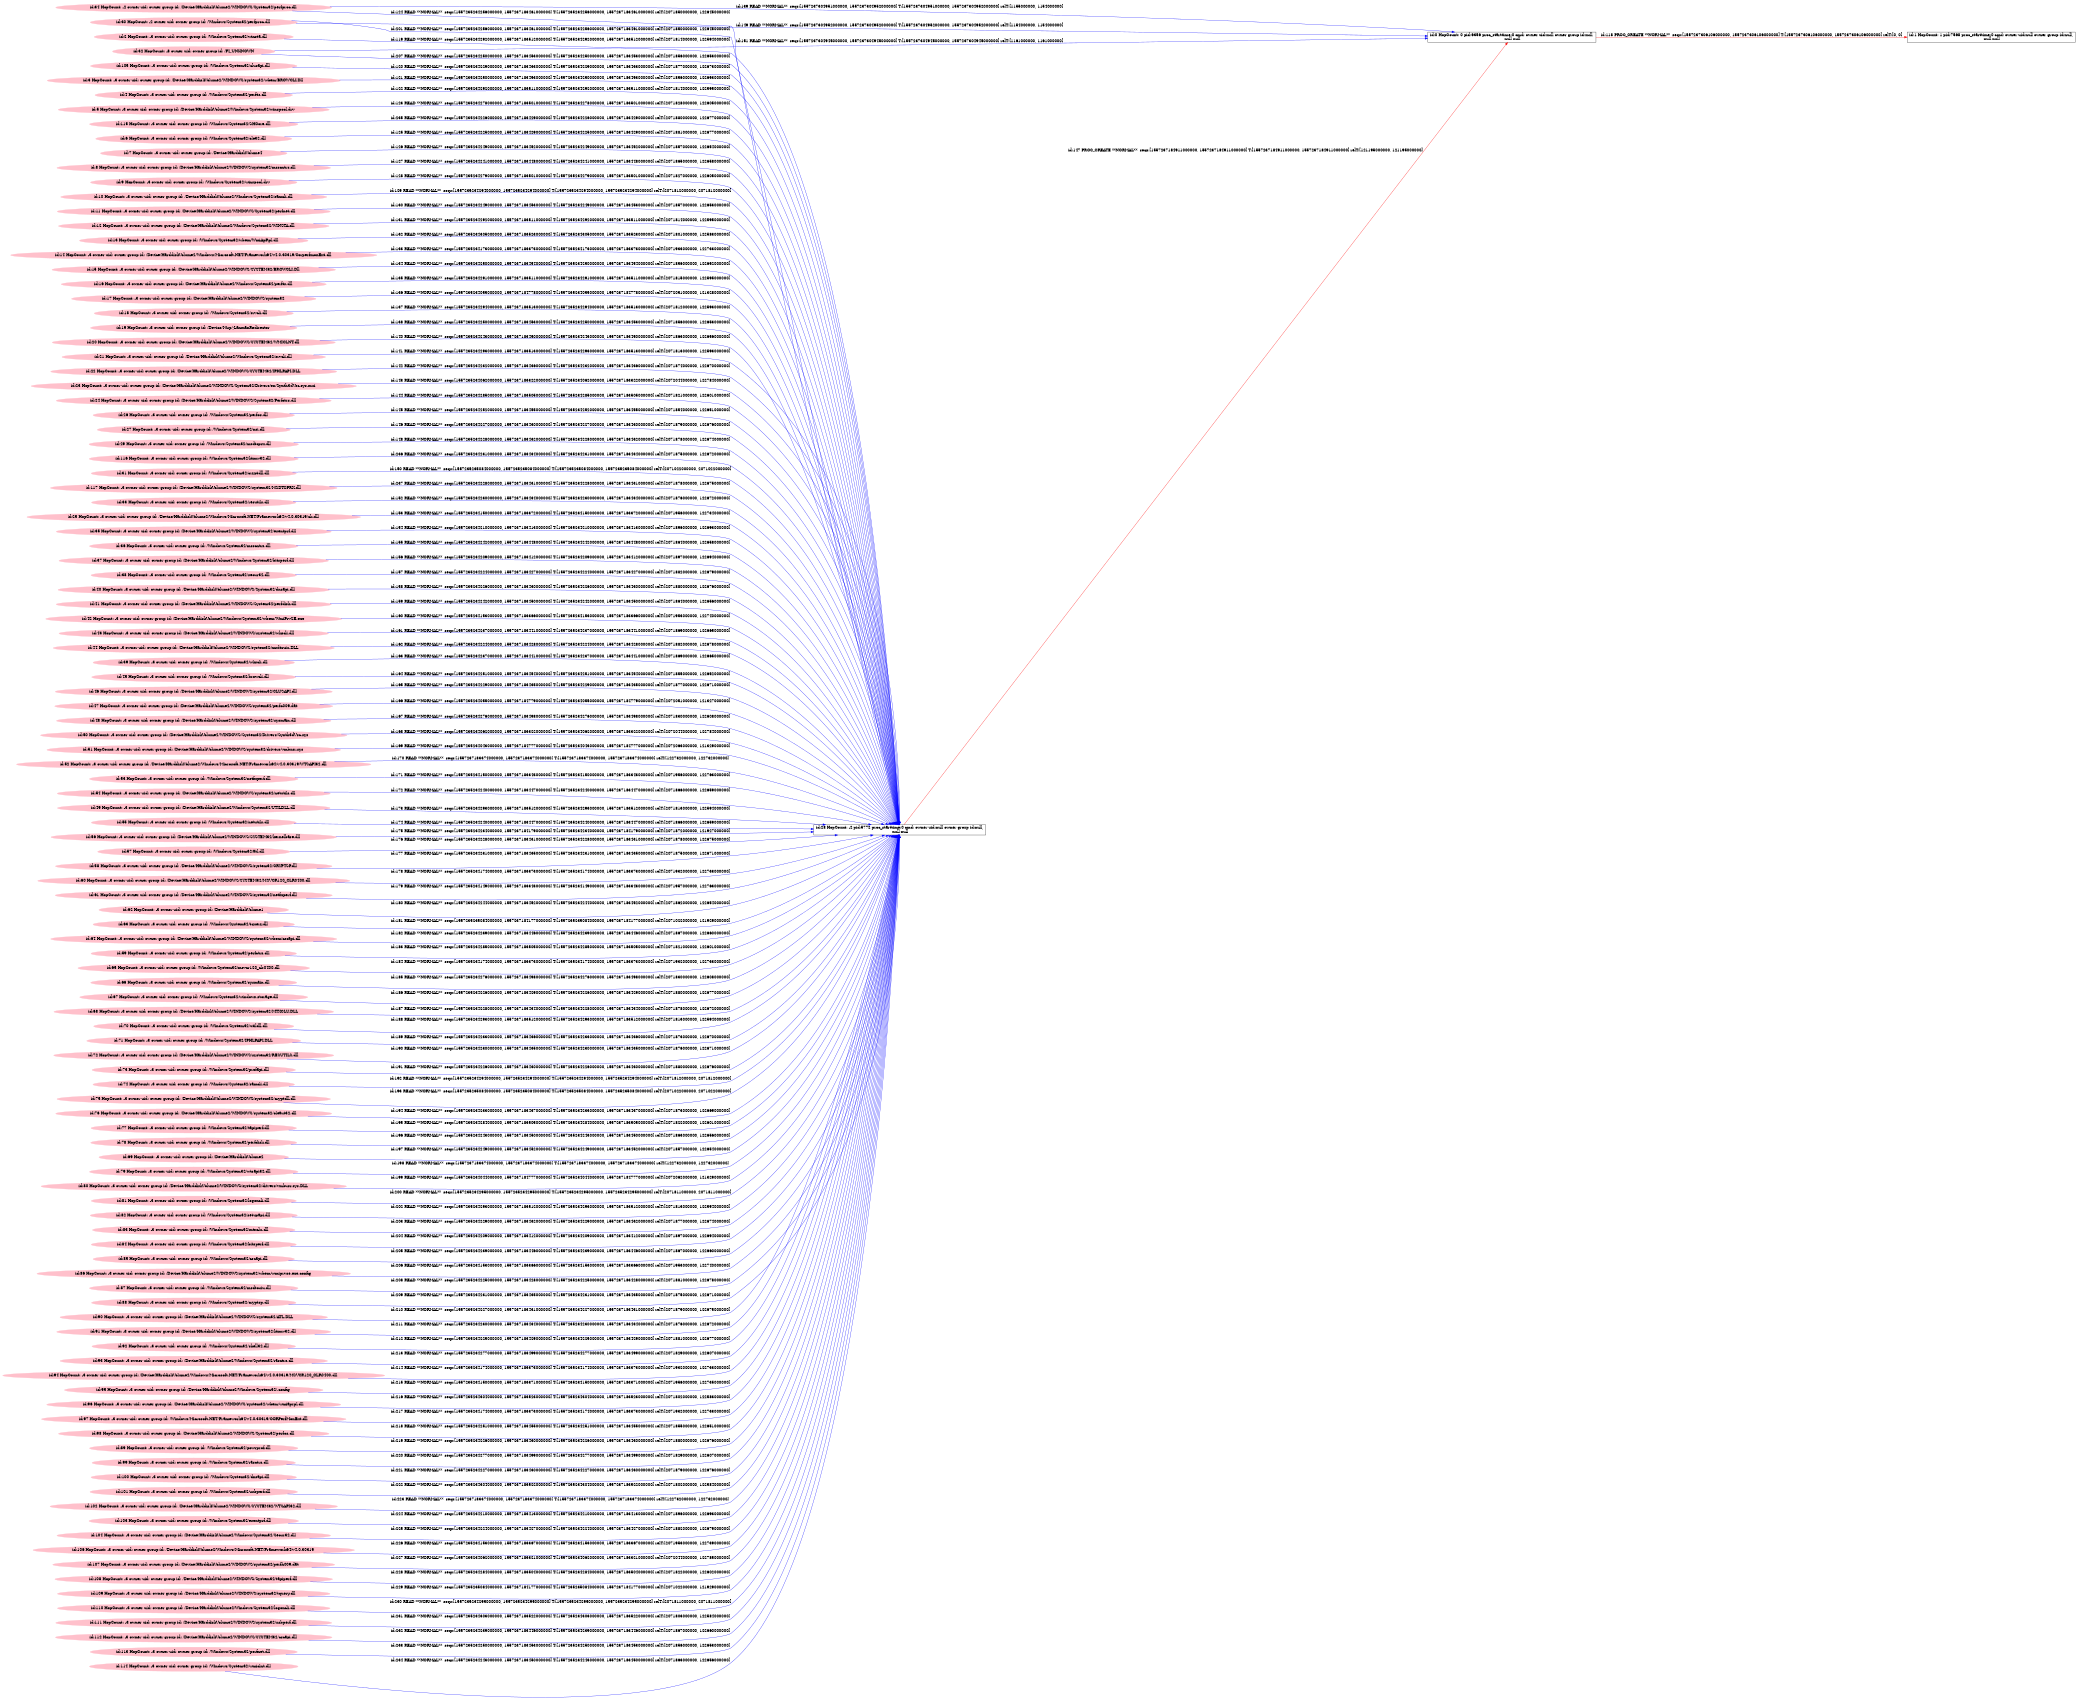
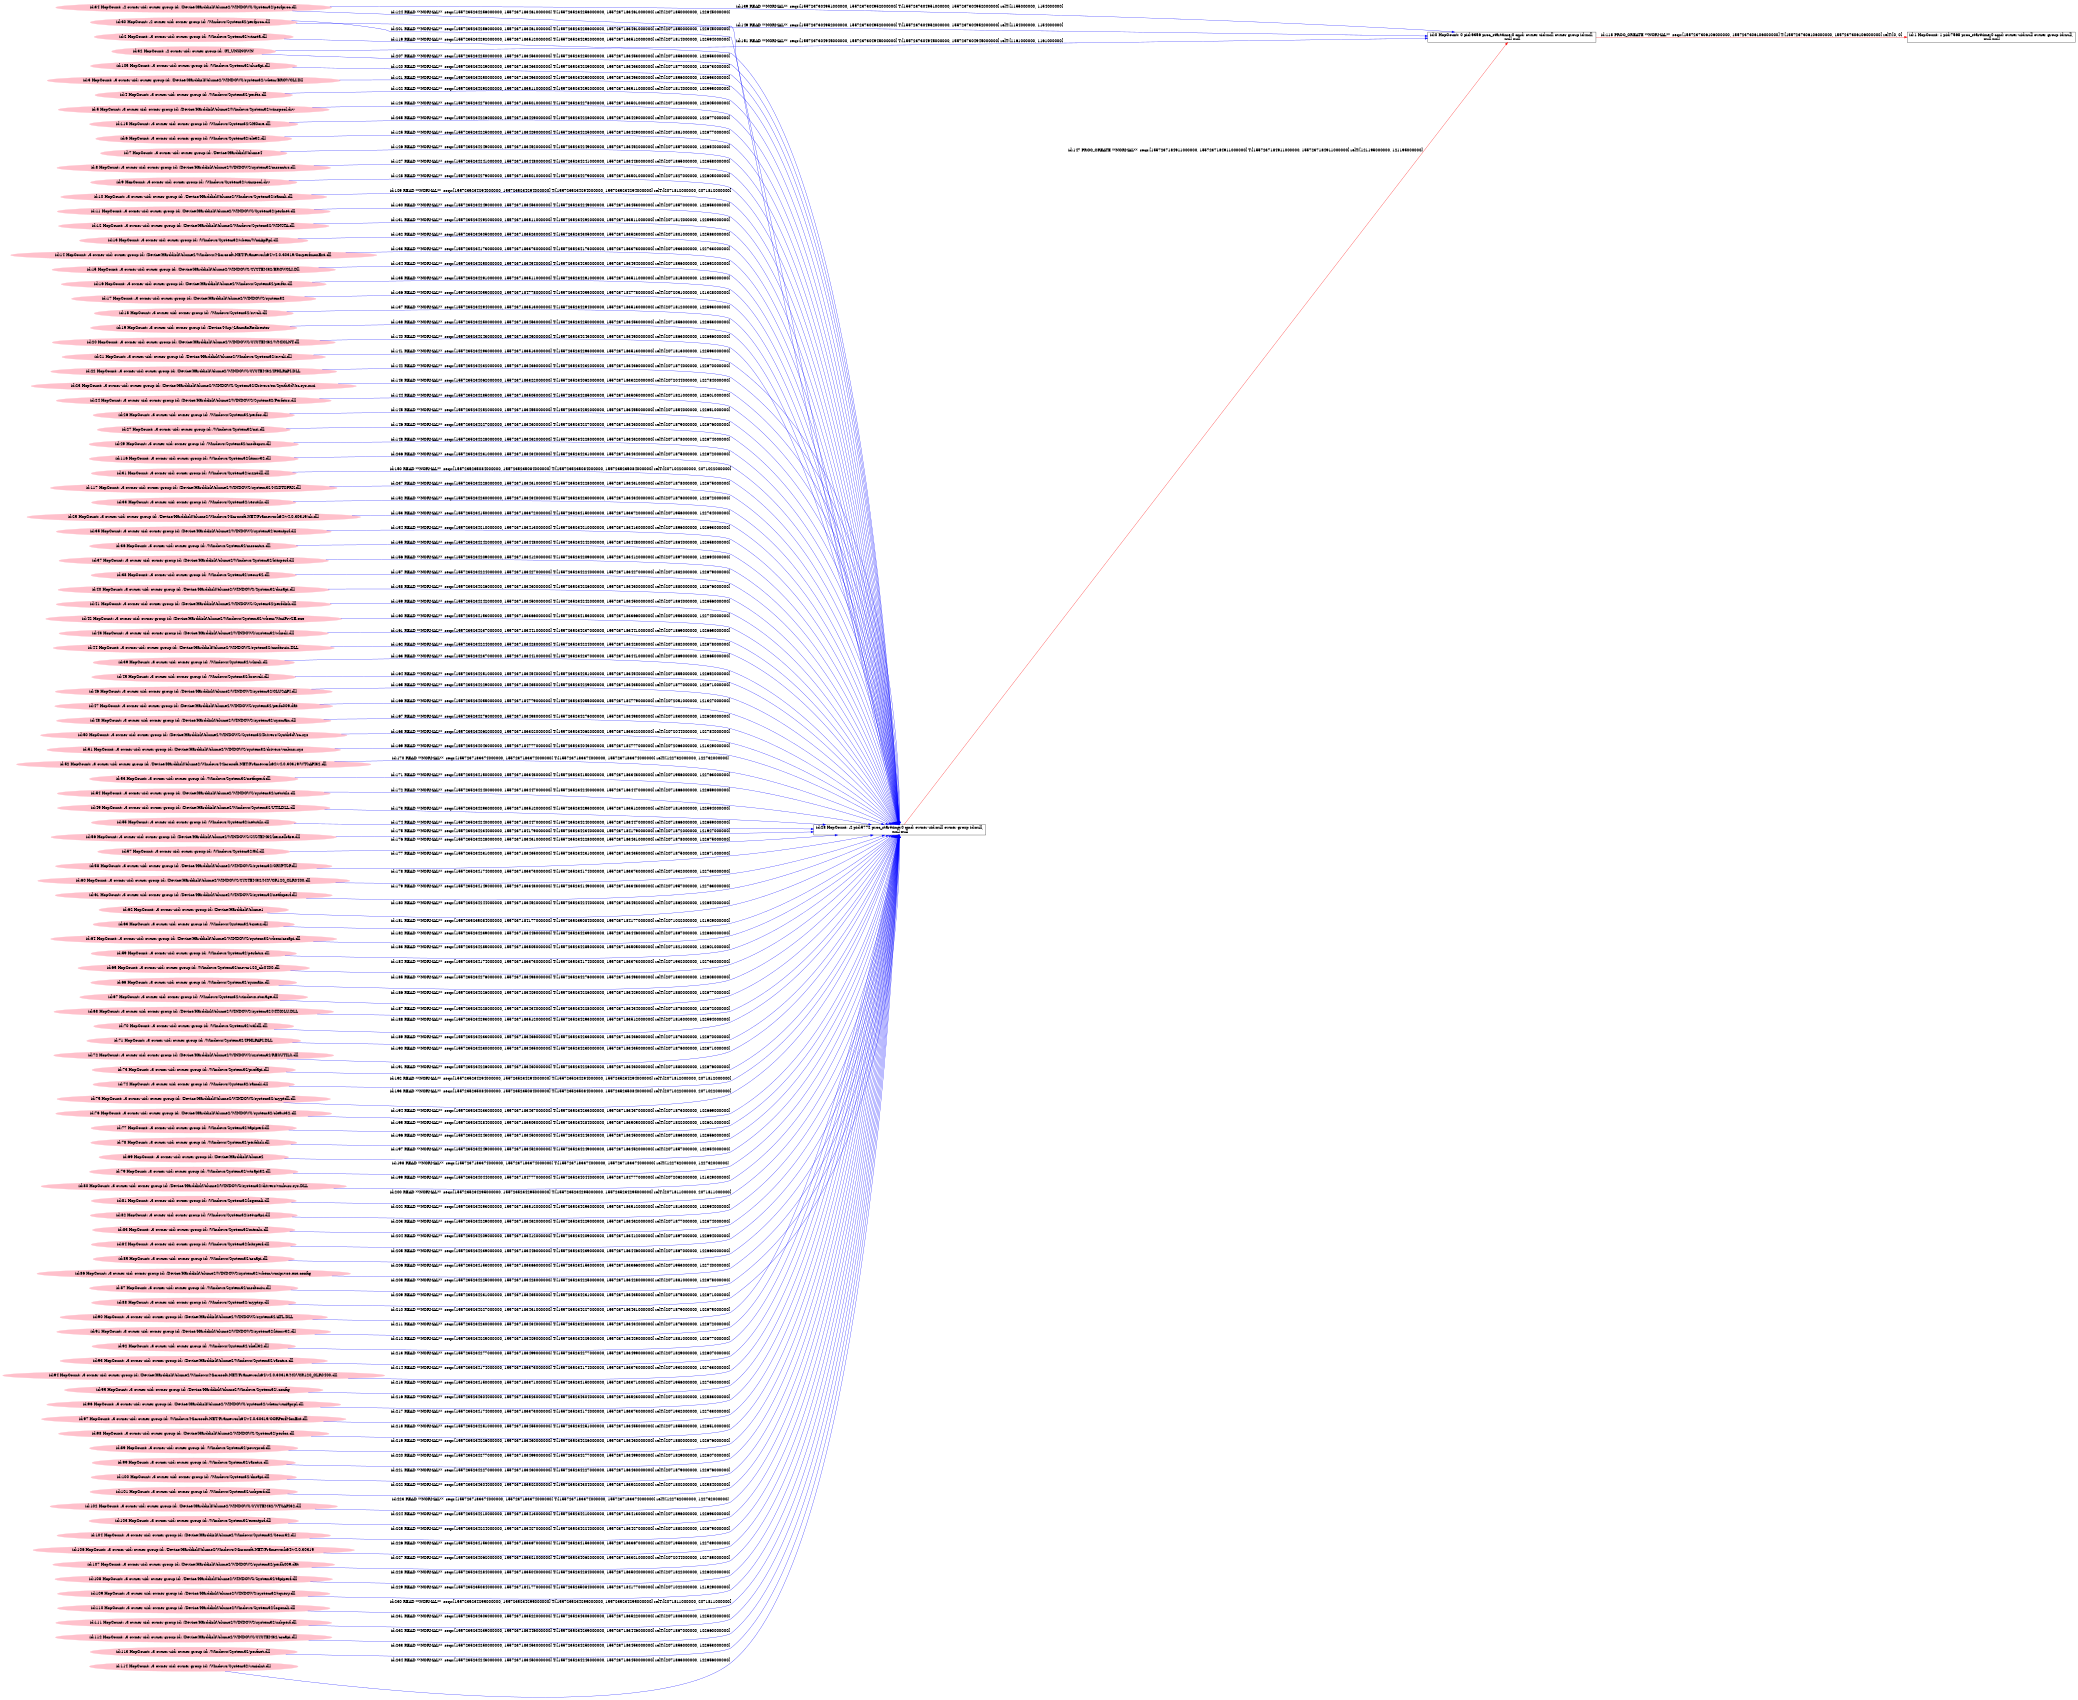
node "id:32 HopCount: -8 owner uid: owner group id: /FI_UNKNOWN": label "id:32 HopCount: -8 owner uid: owner group id: /FI_UNKNOWN" -> "id:32 HopCount: -2 owner uid: owner group id: /FI_UNKNOWN"
